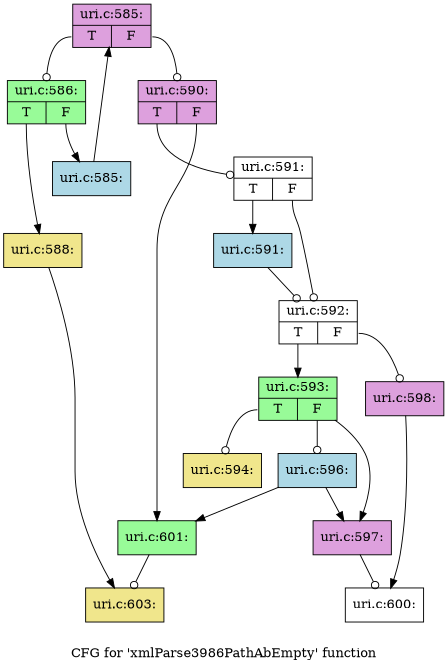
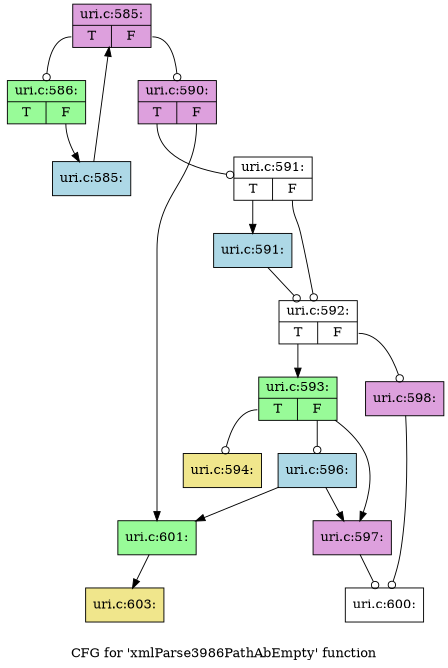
node "uri.c:588:": removed
edge "uri.c:598:" -> "uri.c:600:": arrowhead normal -> odot
edge "uri.c:601:" -> "uri.c:603:": arrowhead odot -> normal
